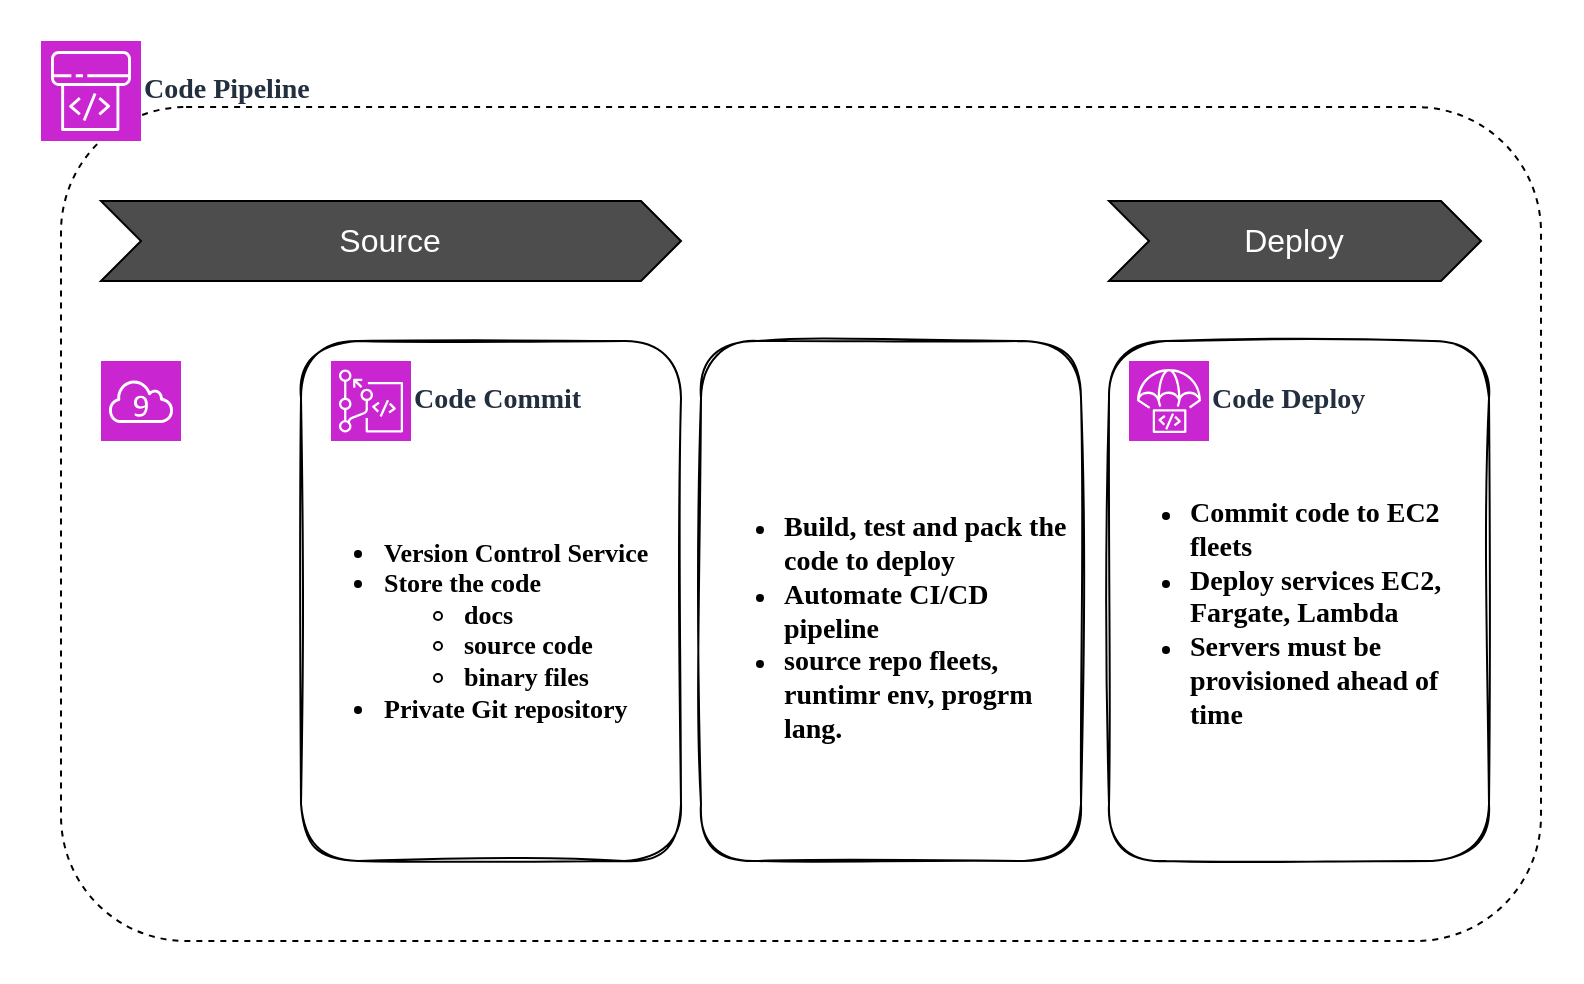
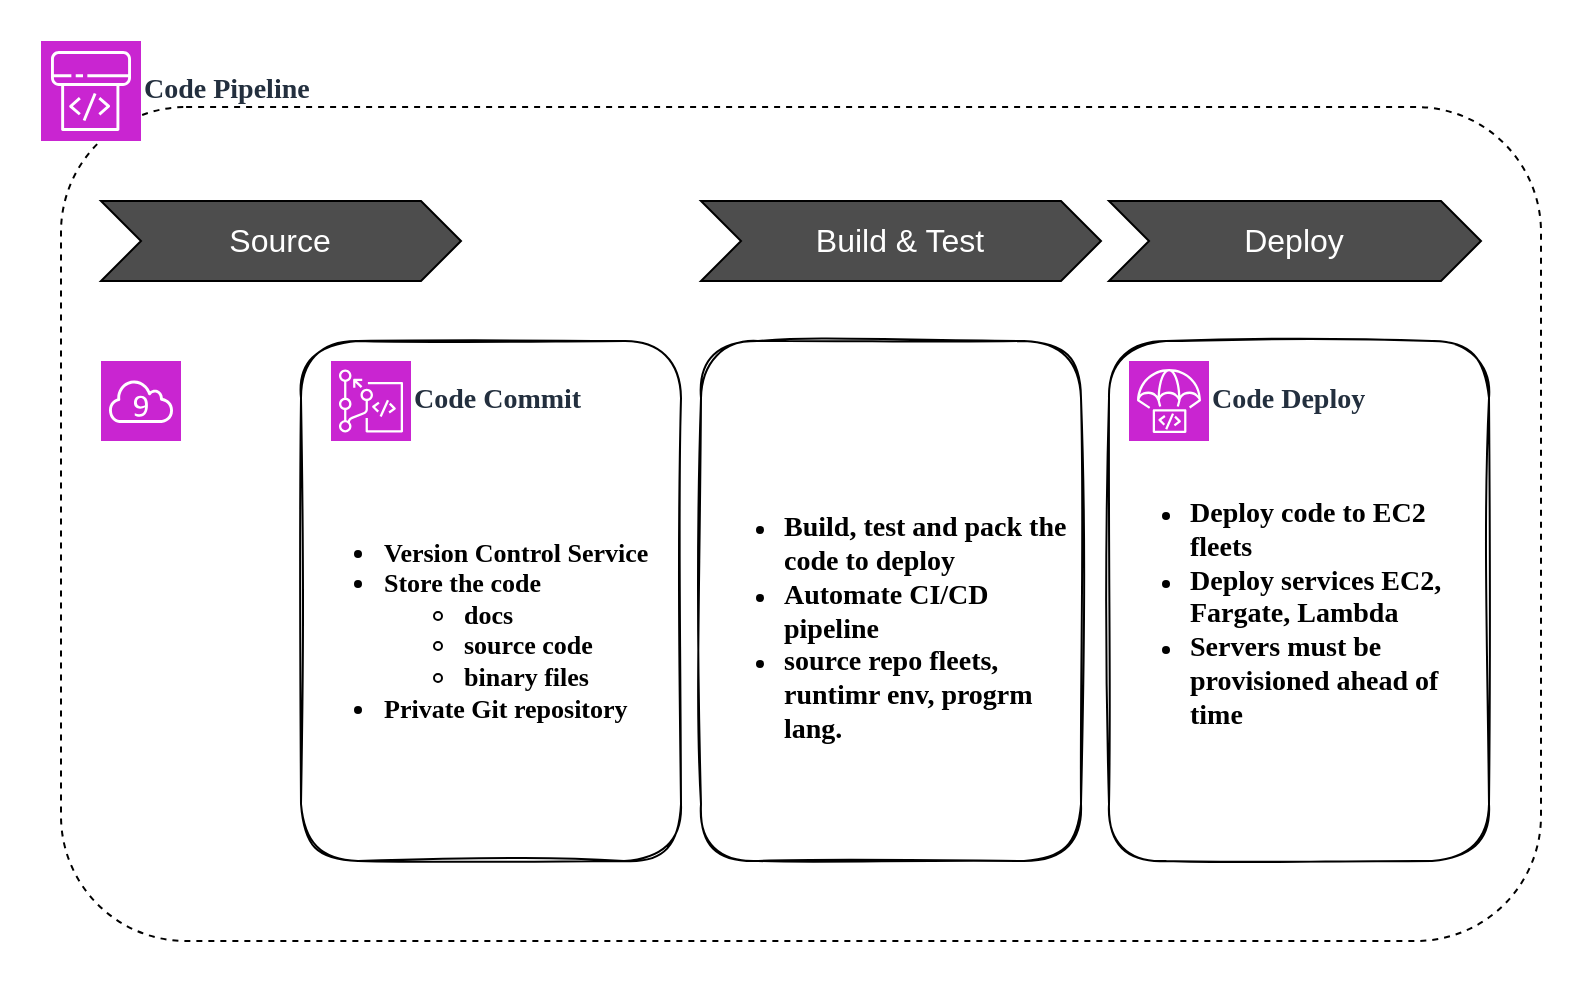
node "Source": size 580x80 -> 360x80
node "Build & Test": added
node "Commit code to EC2 fleets Deploy services EC2, Fargate, Lambda Servers must be provisioned ahead of time": label "Commit code to EC2 fleets Deploy services EC2, Fargate, Lambda Servers must be provisioned ahead of time" -> "Deploy code to EC2 fleets Deploy services EC2, Fargate, Lambda Servers must be provisioned ahead of time"
